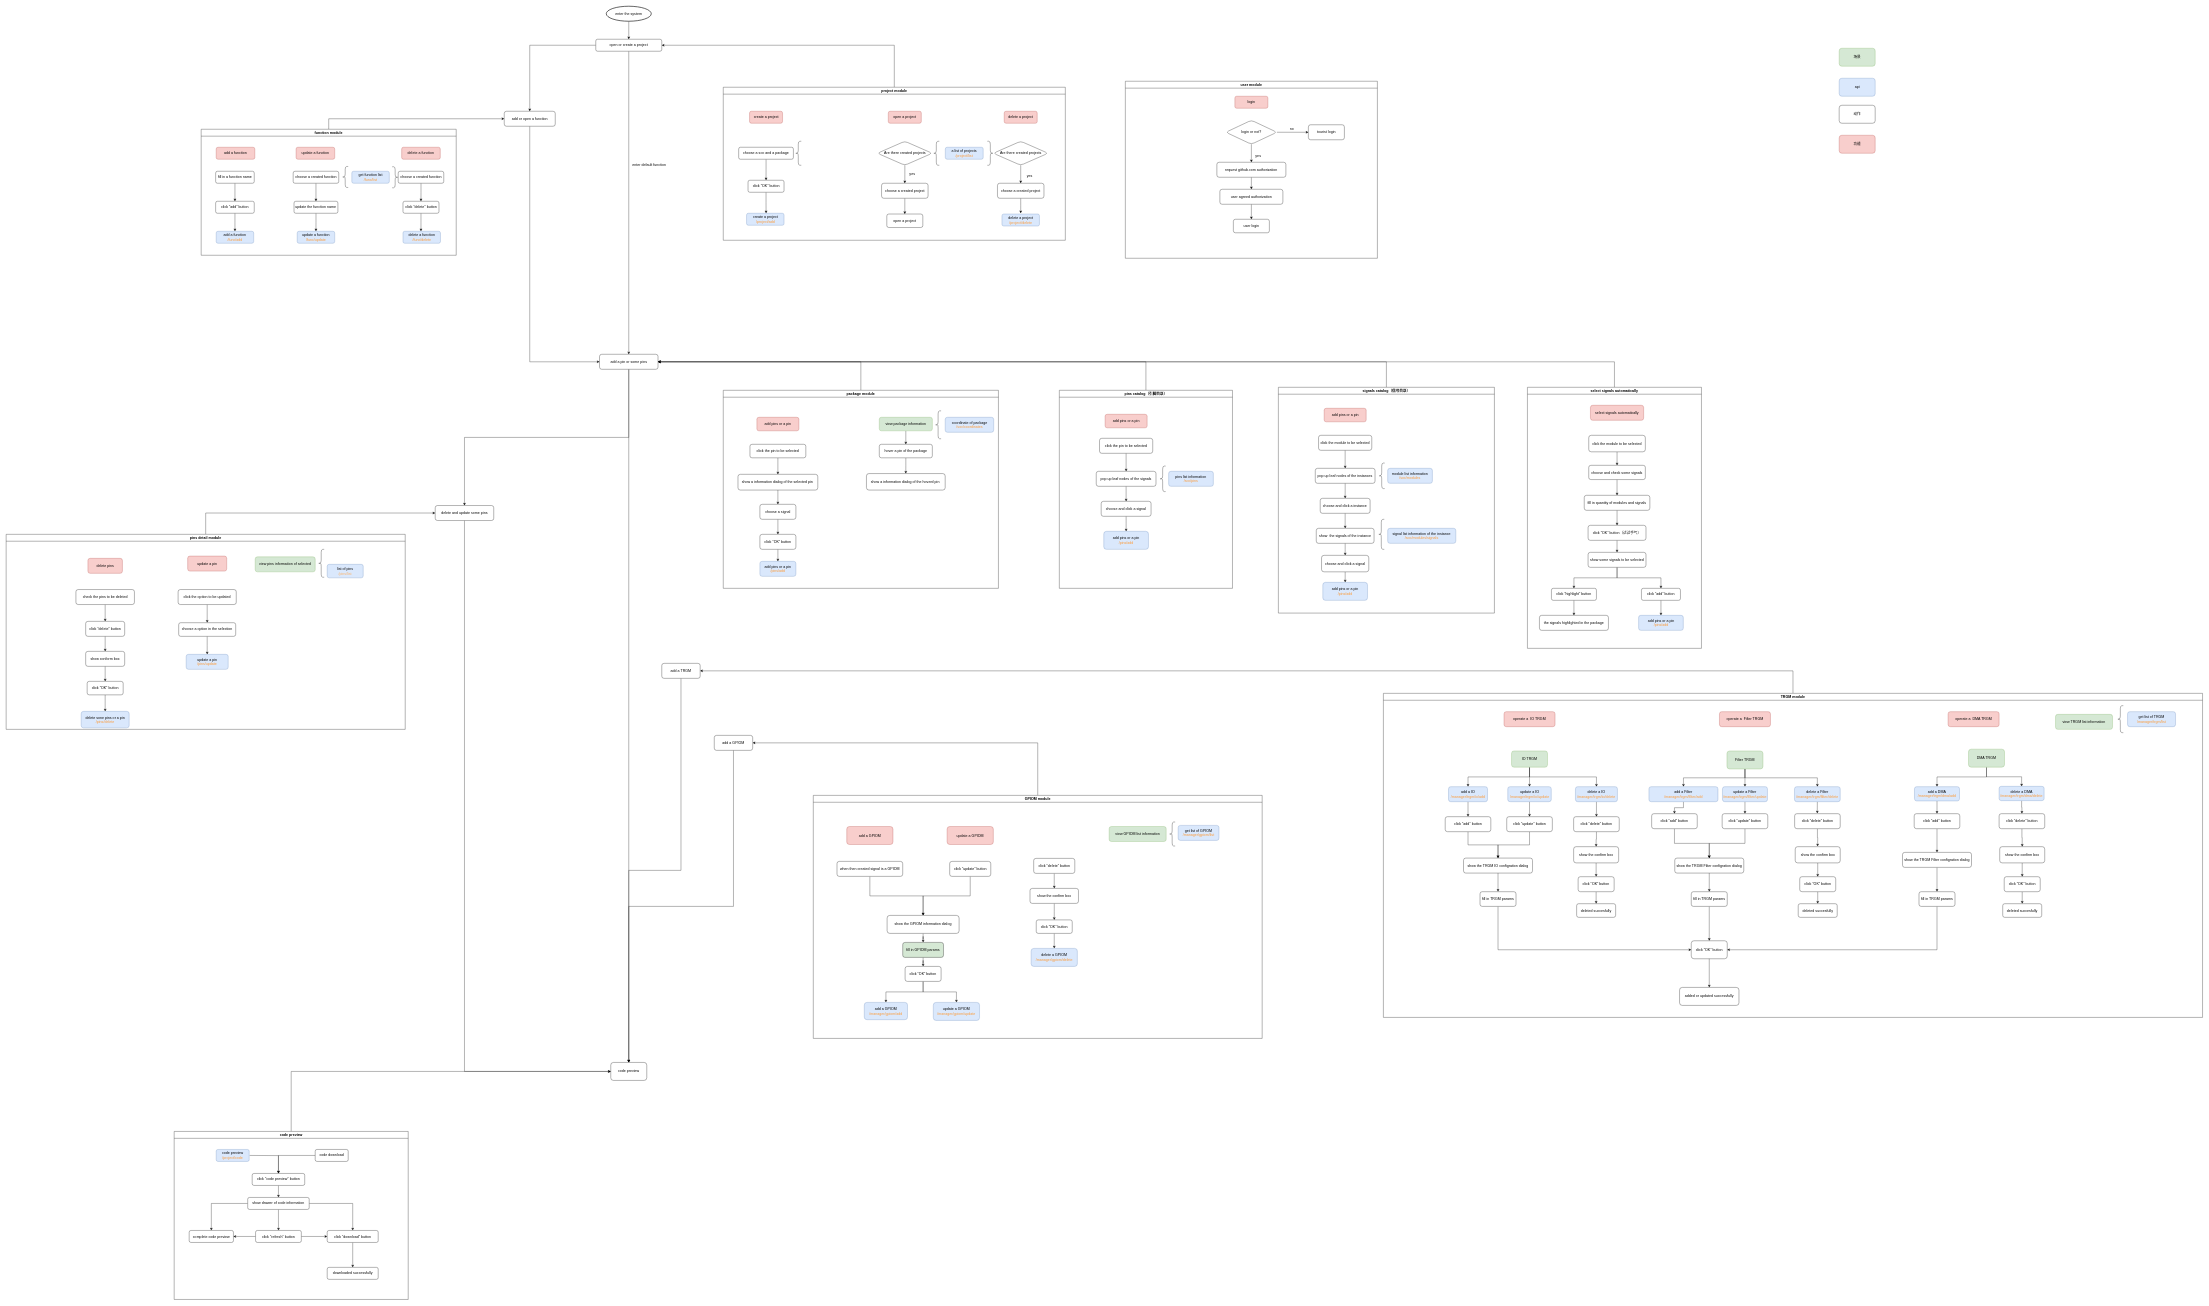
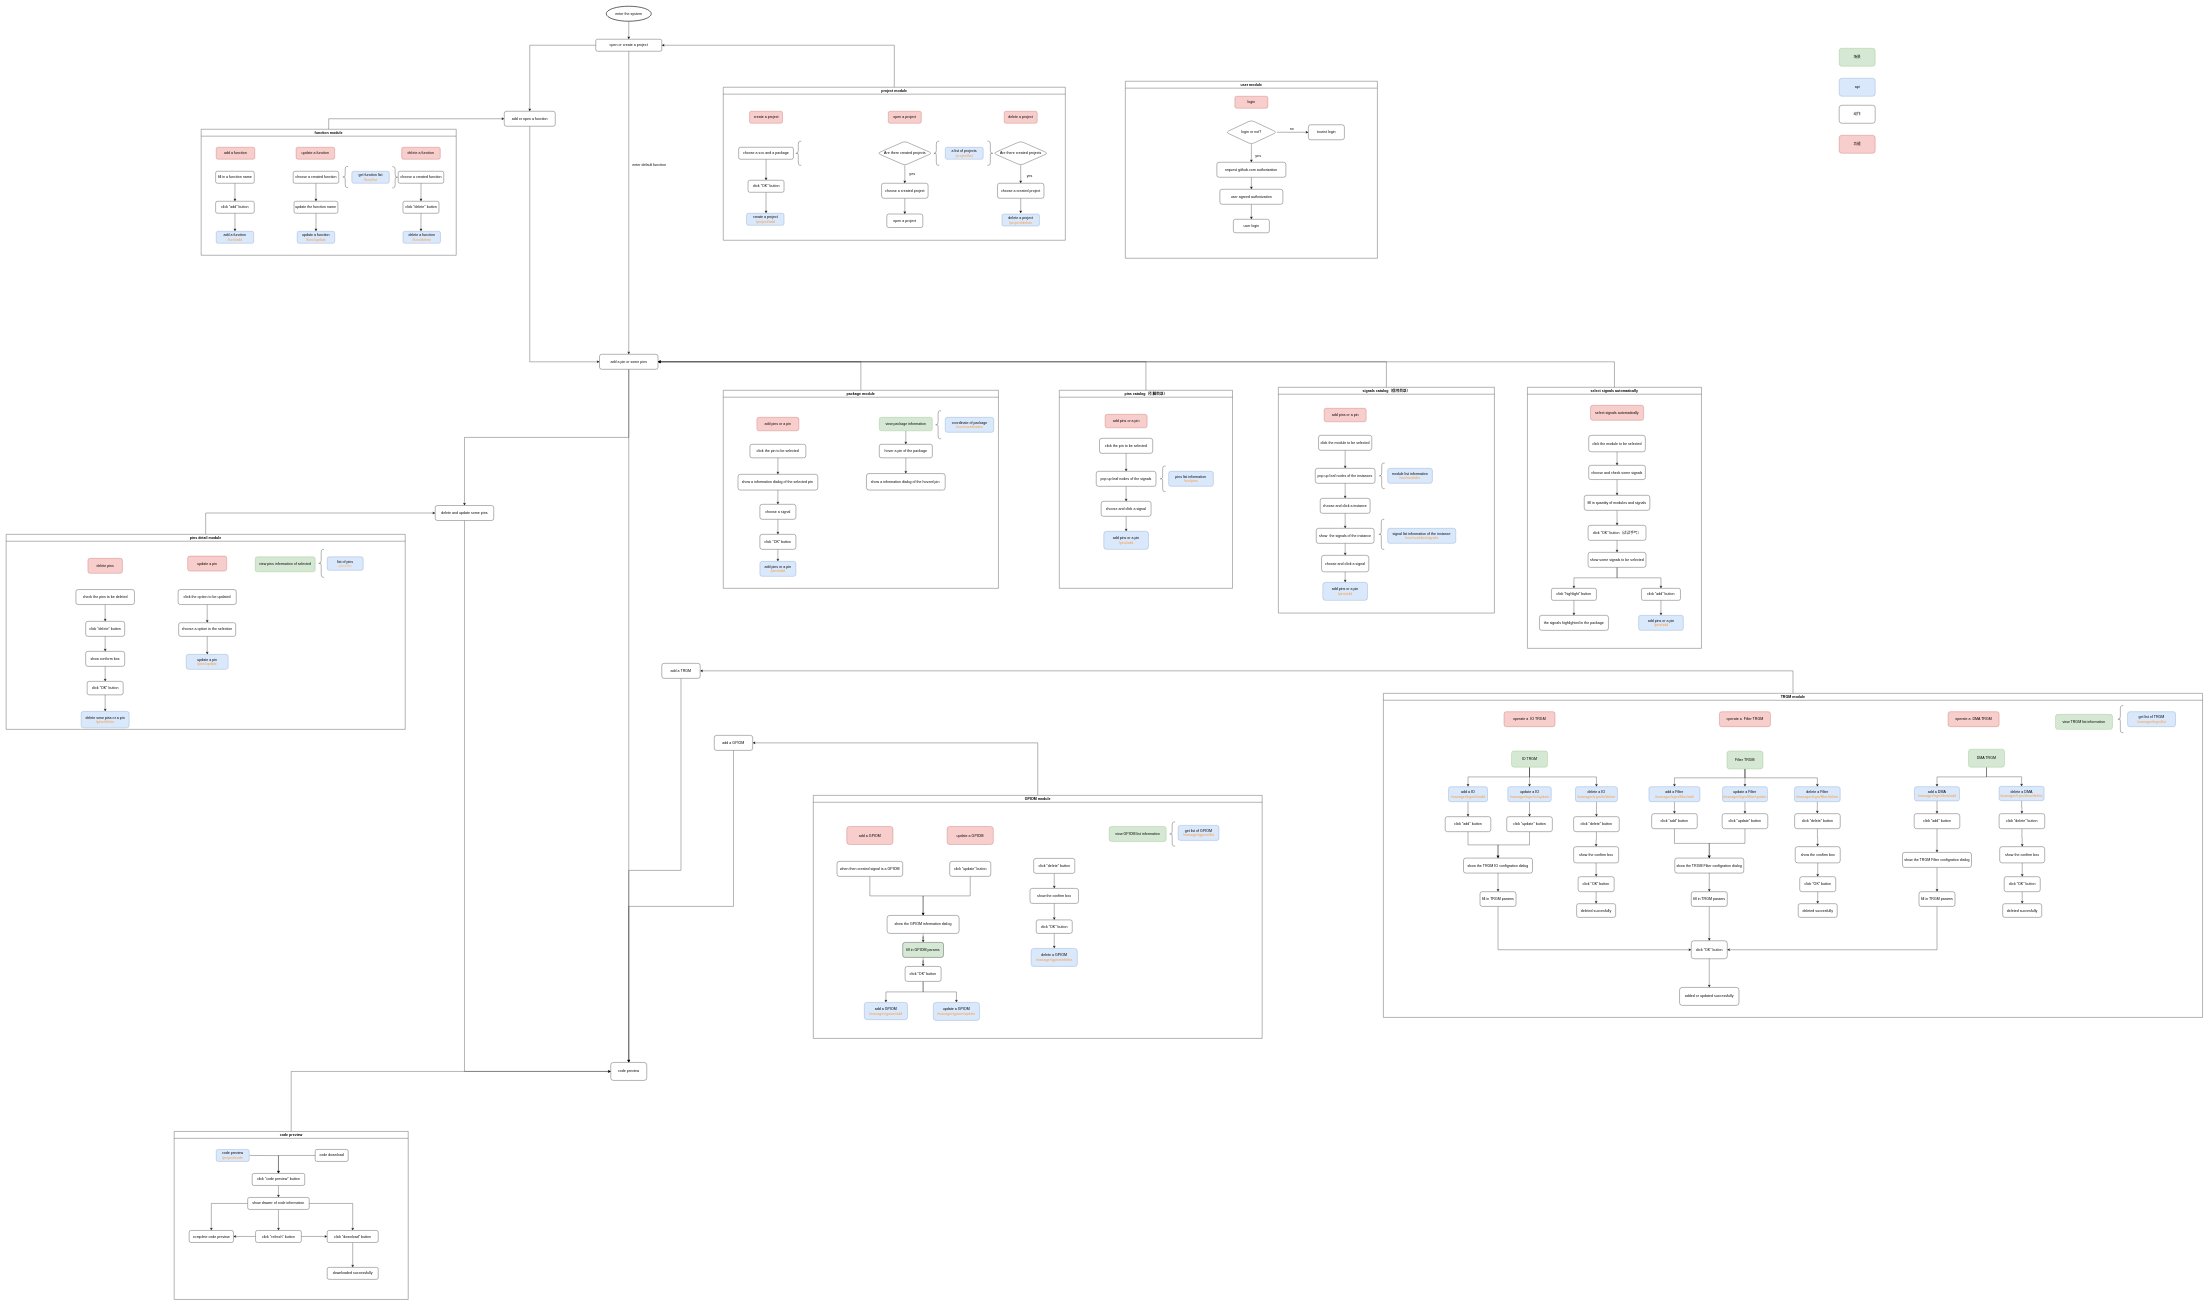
node "list of pins /pins/list": moved (345, 571) -> (345, 563)
node "add a Filter /manager/trgm/filter/add": size 69x15 -> 51x15
